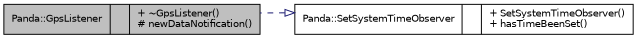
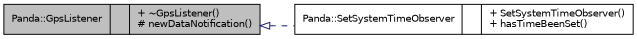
edge "Panda::GpsListener" -> "Panda::SetSystemTimeObserver": reversed
